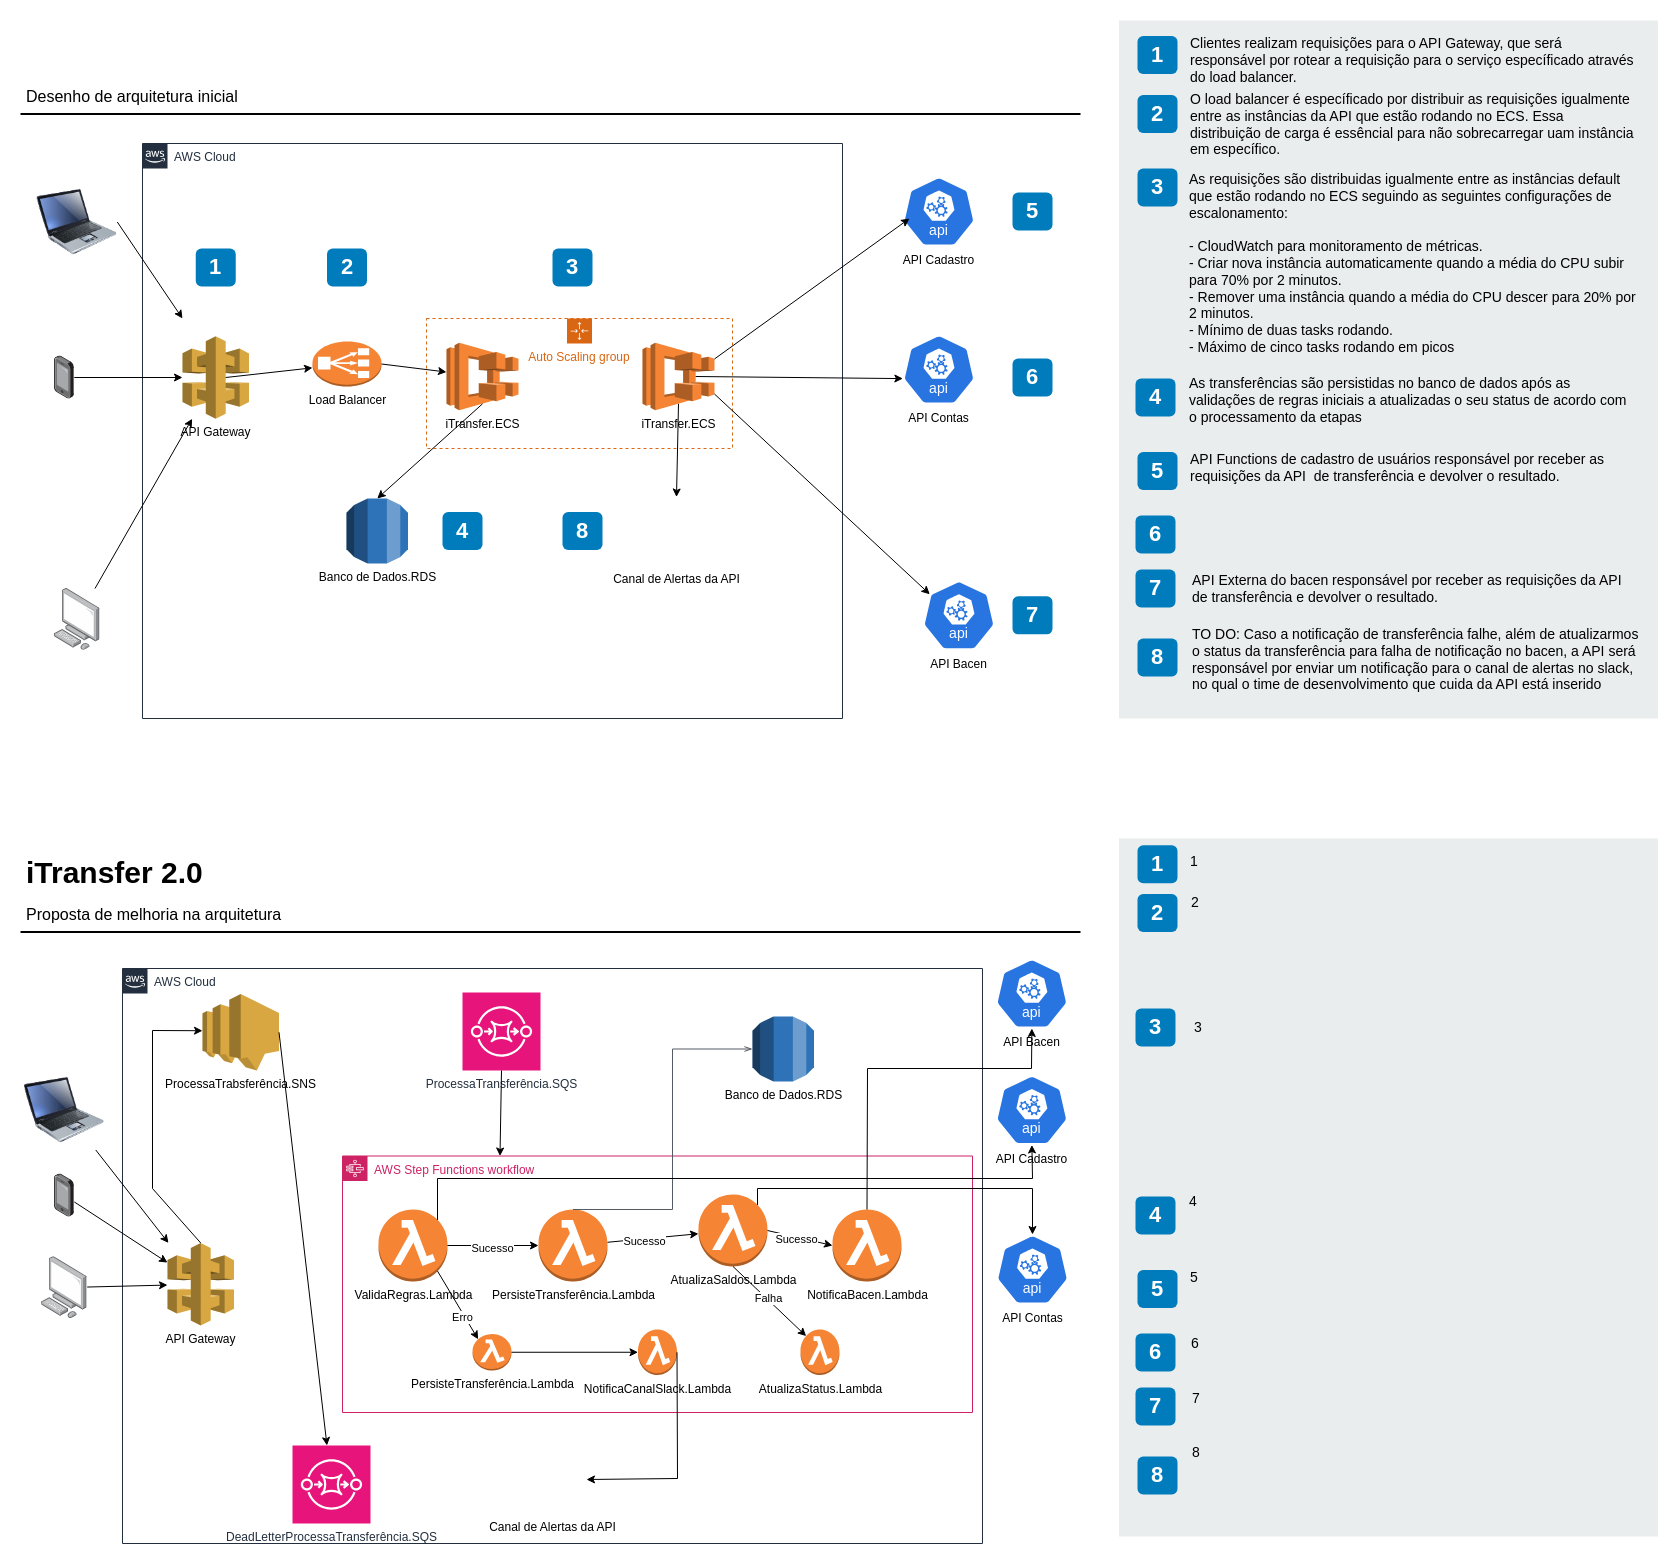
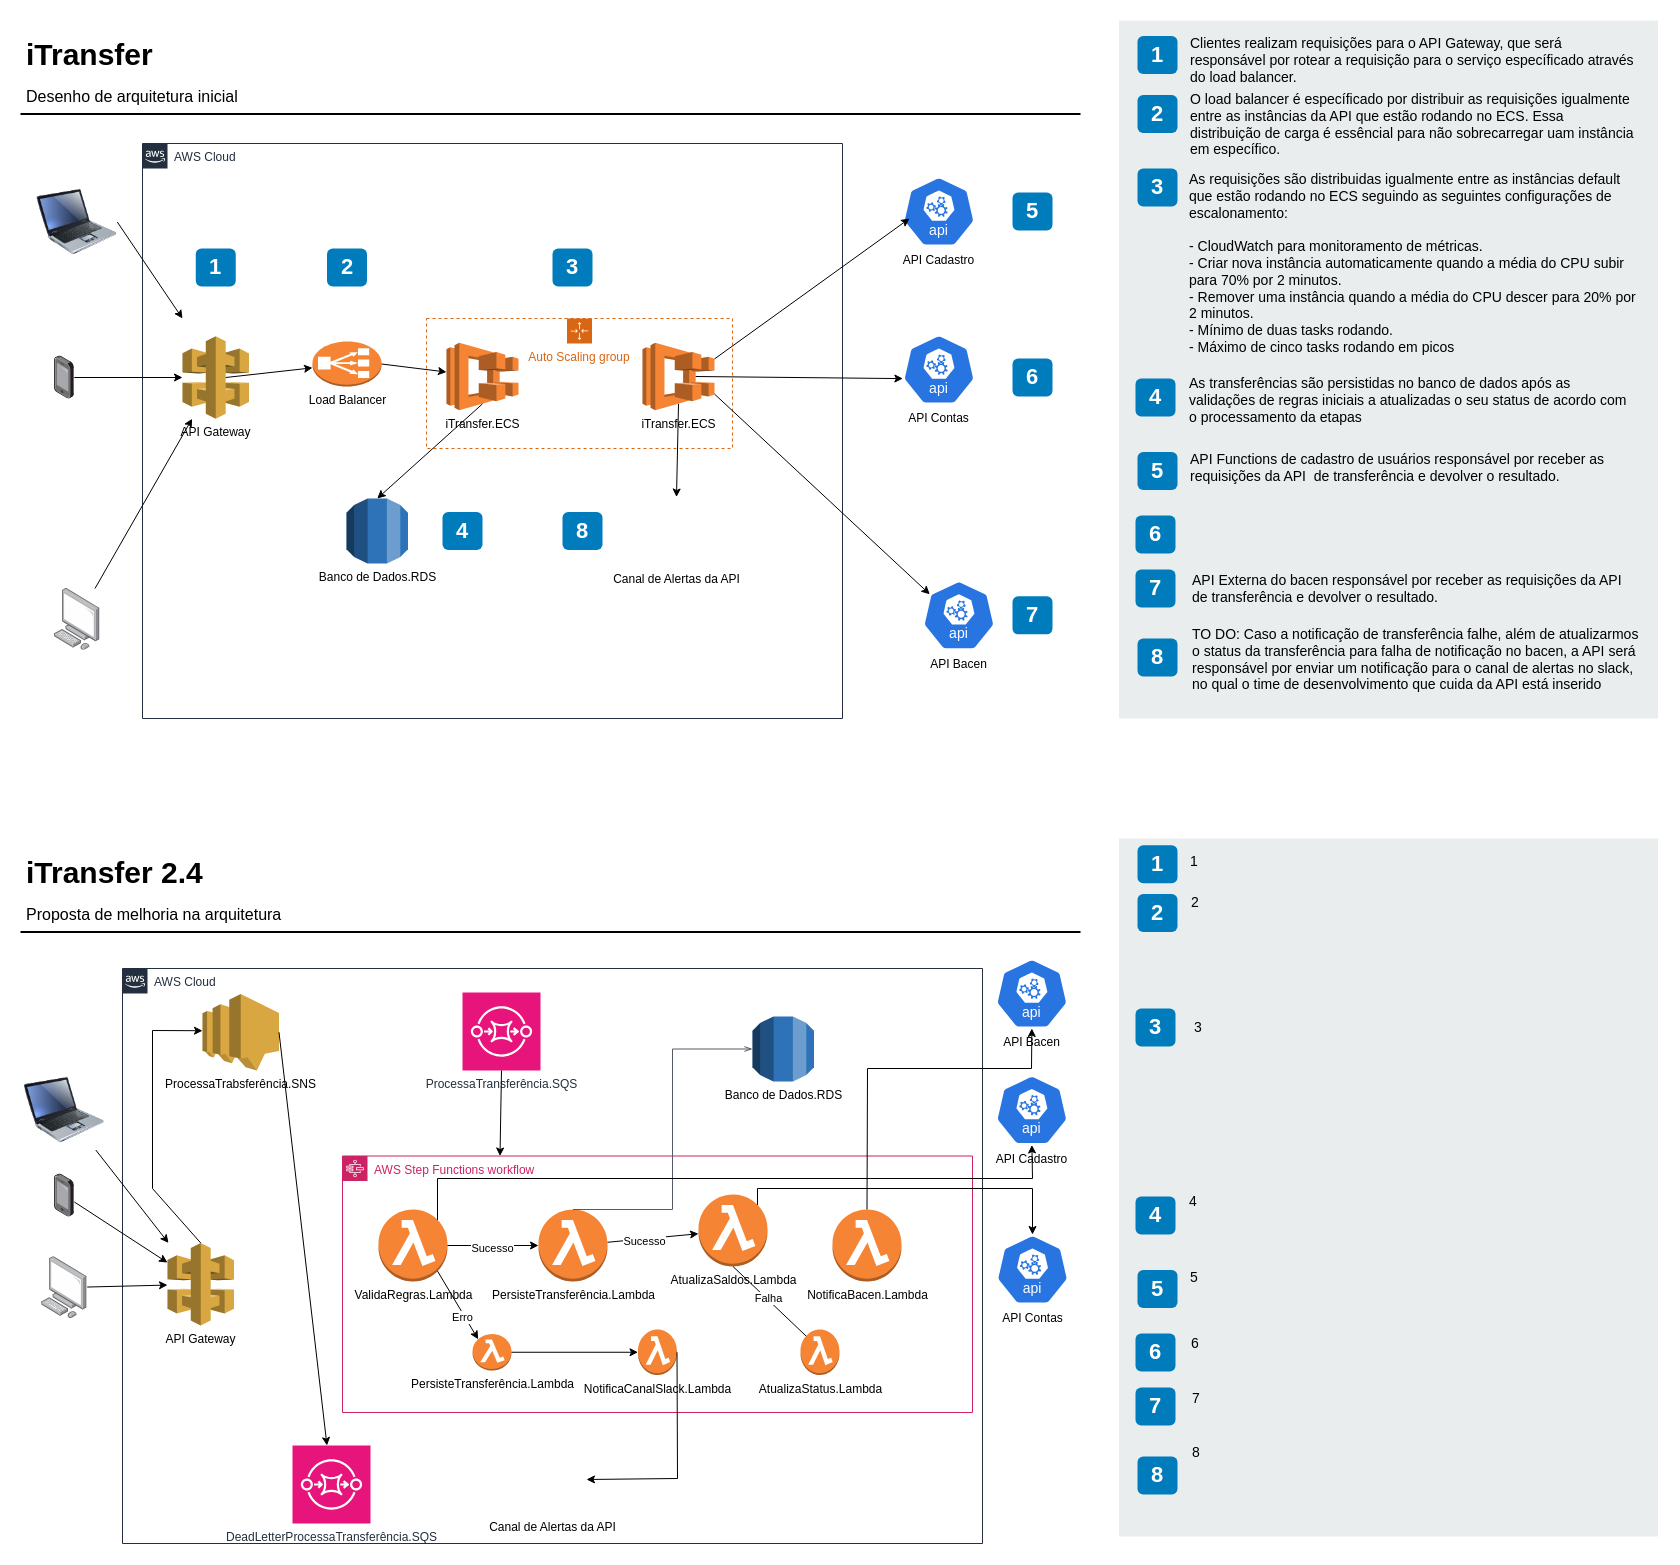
node "iTransfer": added
node "iTransfer 2.0": label "iTransfer 2.0" -> "iTransfer 2.4"
edge "AtualizaSaldos.Lambda" -> "NotificaBacen.Lambda": removed, label "Sucesso"
edge "AtualizaSaldos.Lambda" -> "AtualizaStatus.Lambda": arrowhead classic -> none
